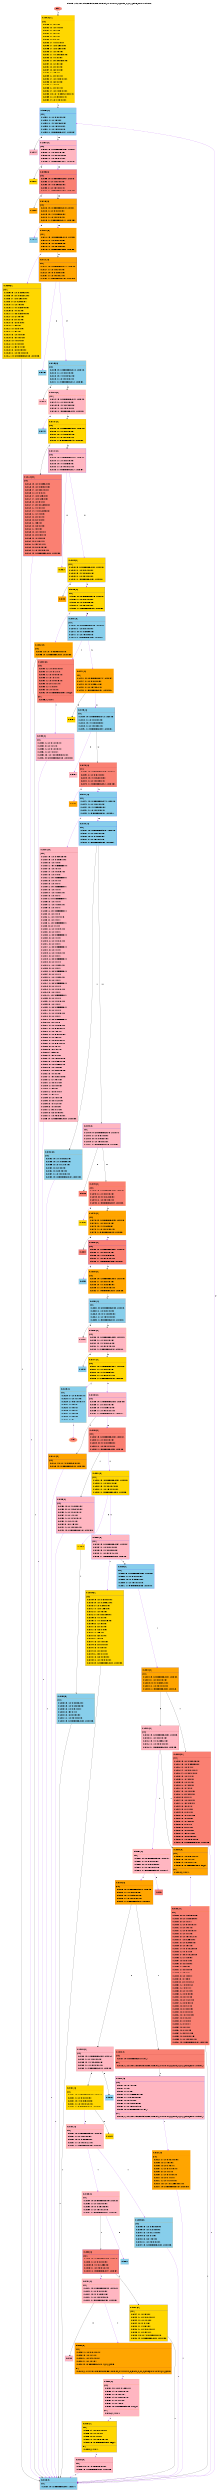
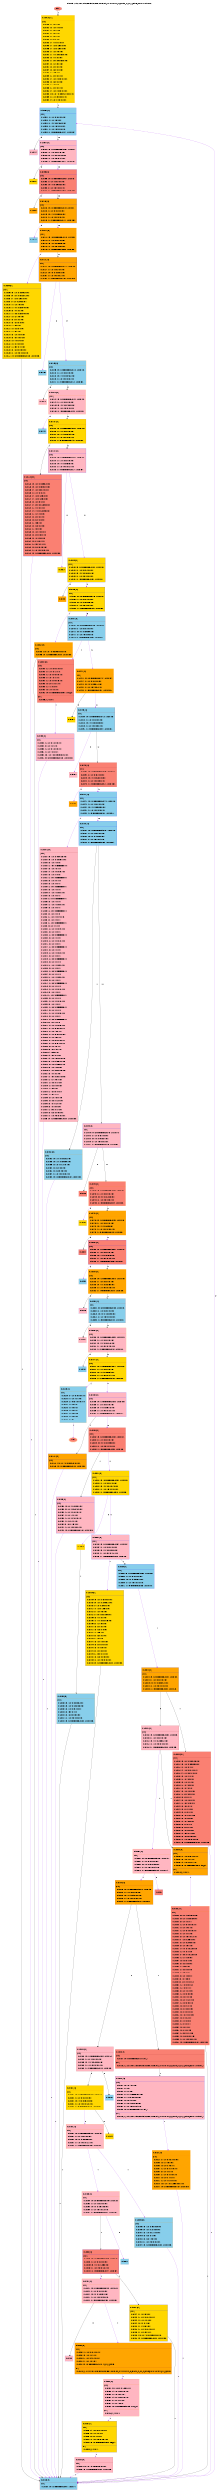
node "0x4021d3": added
